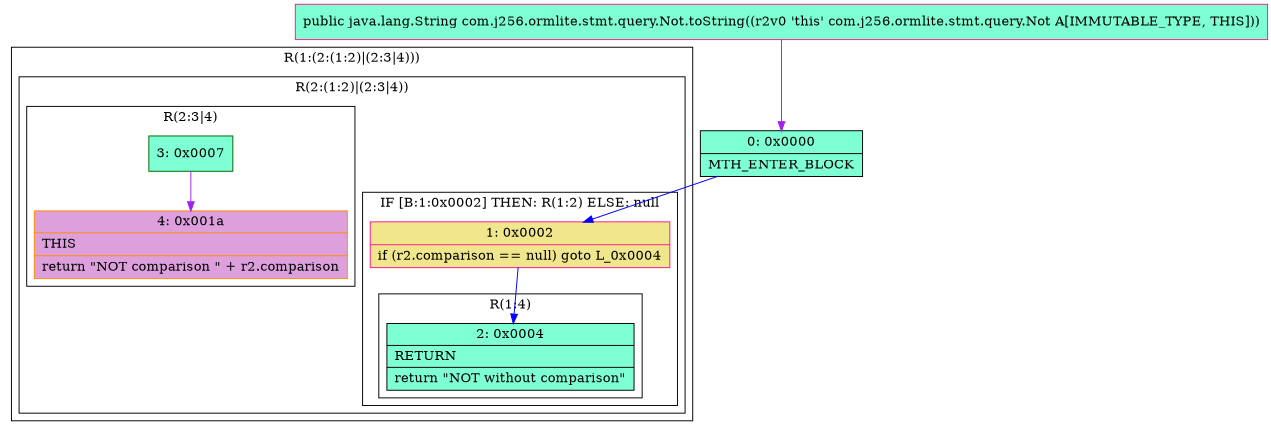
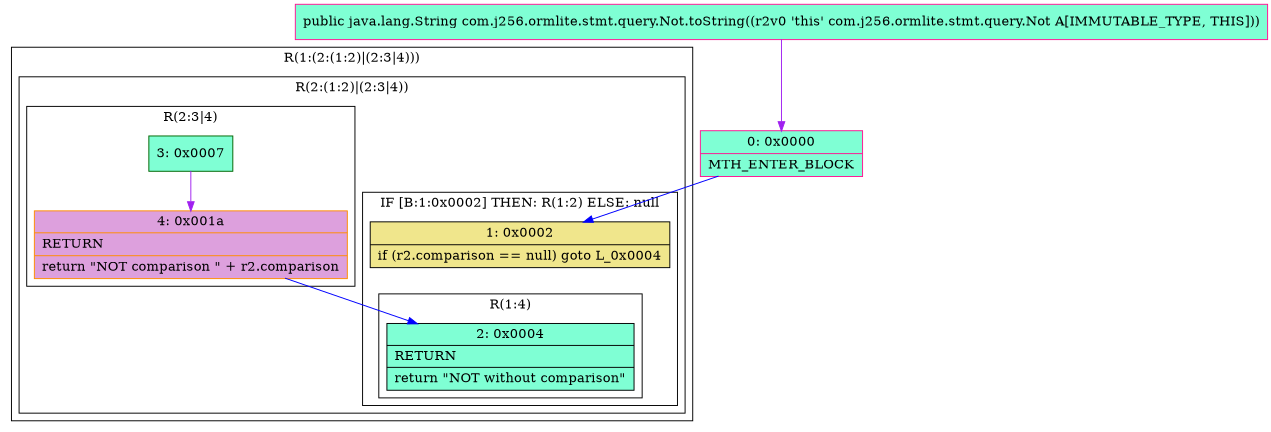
node "0: 0x0000": color black -> deeppink
node "4: 0x001a": text "THIS" -> "RETURN"
node "1: 0x0002": color deeppink -> black
edge "1: 0x0002" -> "2: 0x0004": now "4: 0x001a" -> "2: 0x0004"
